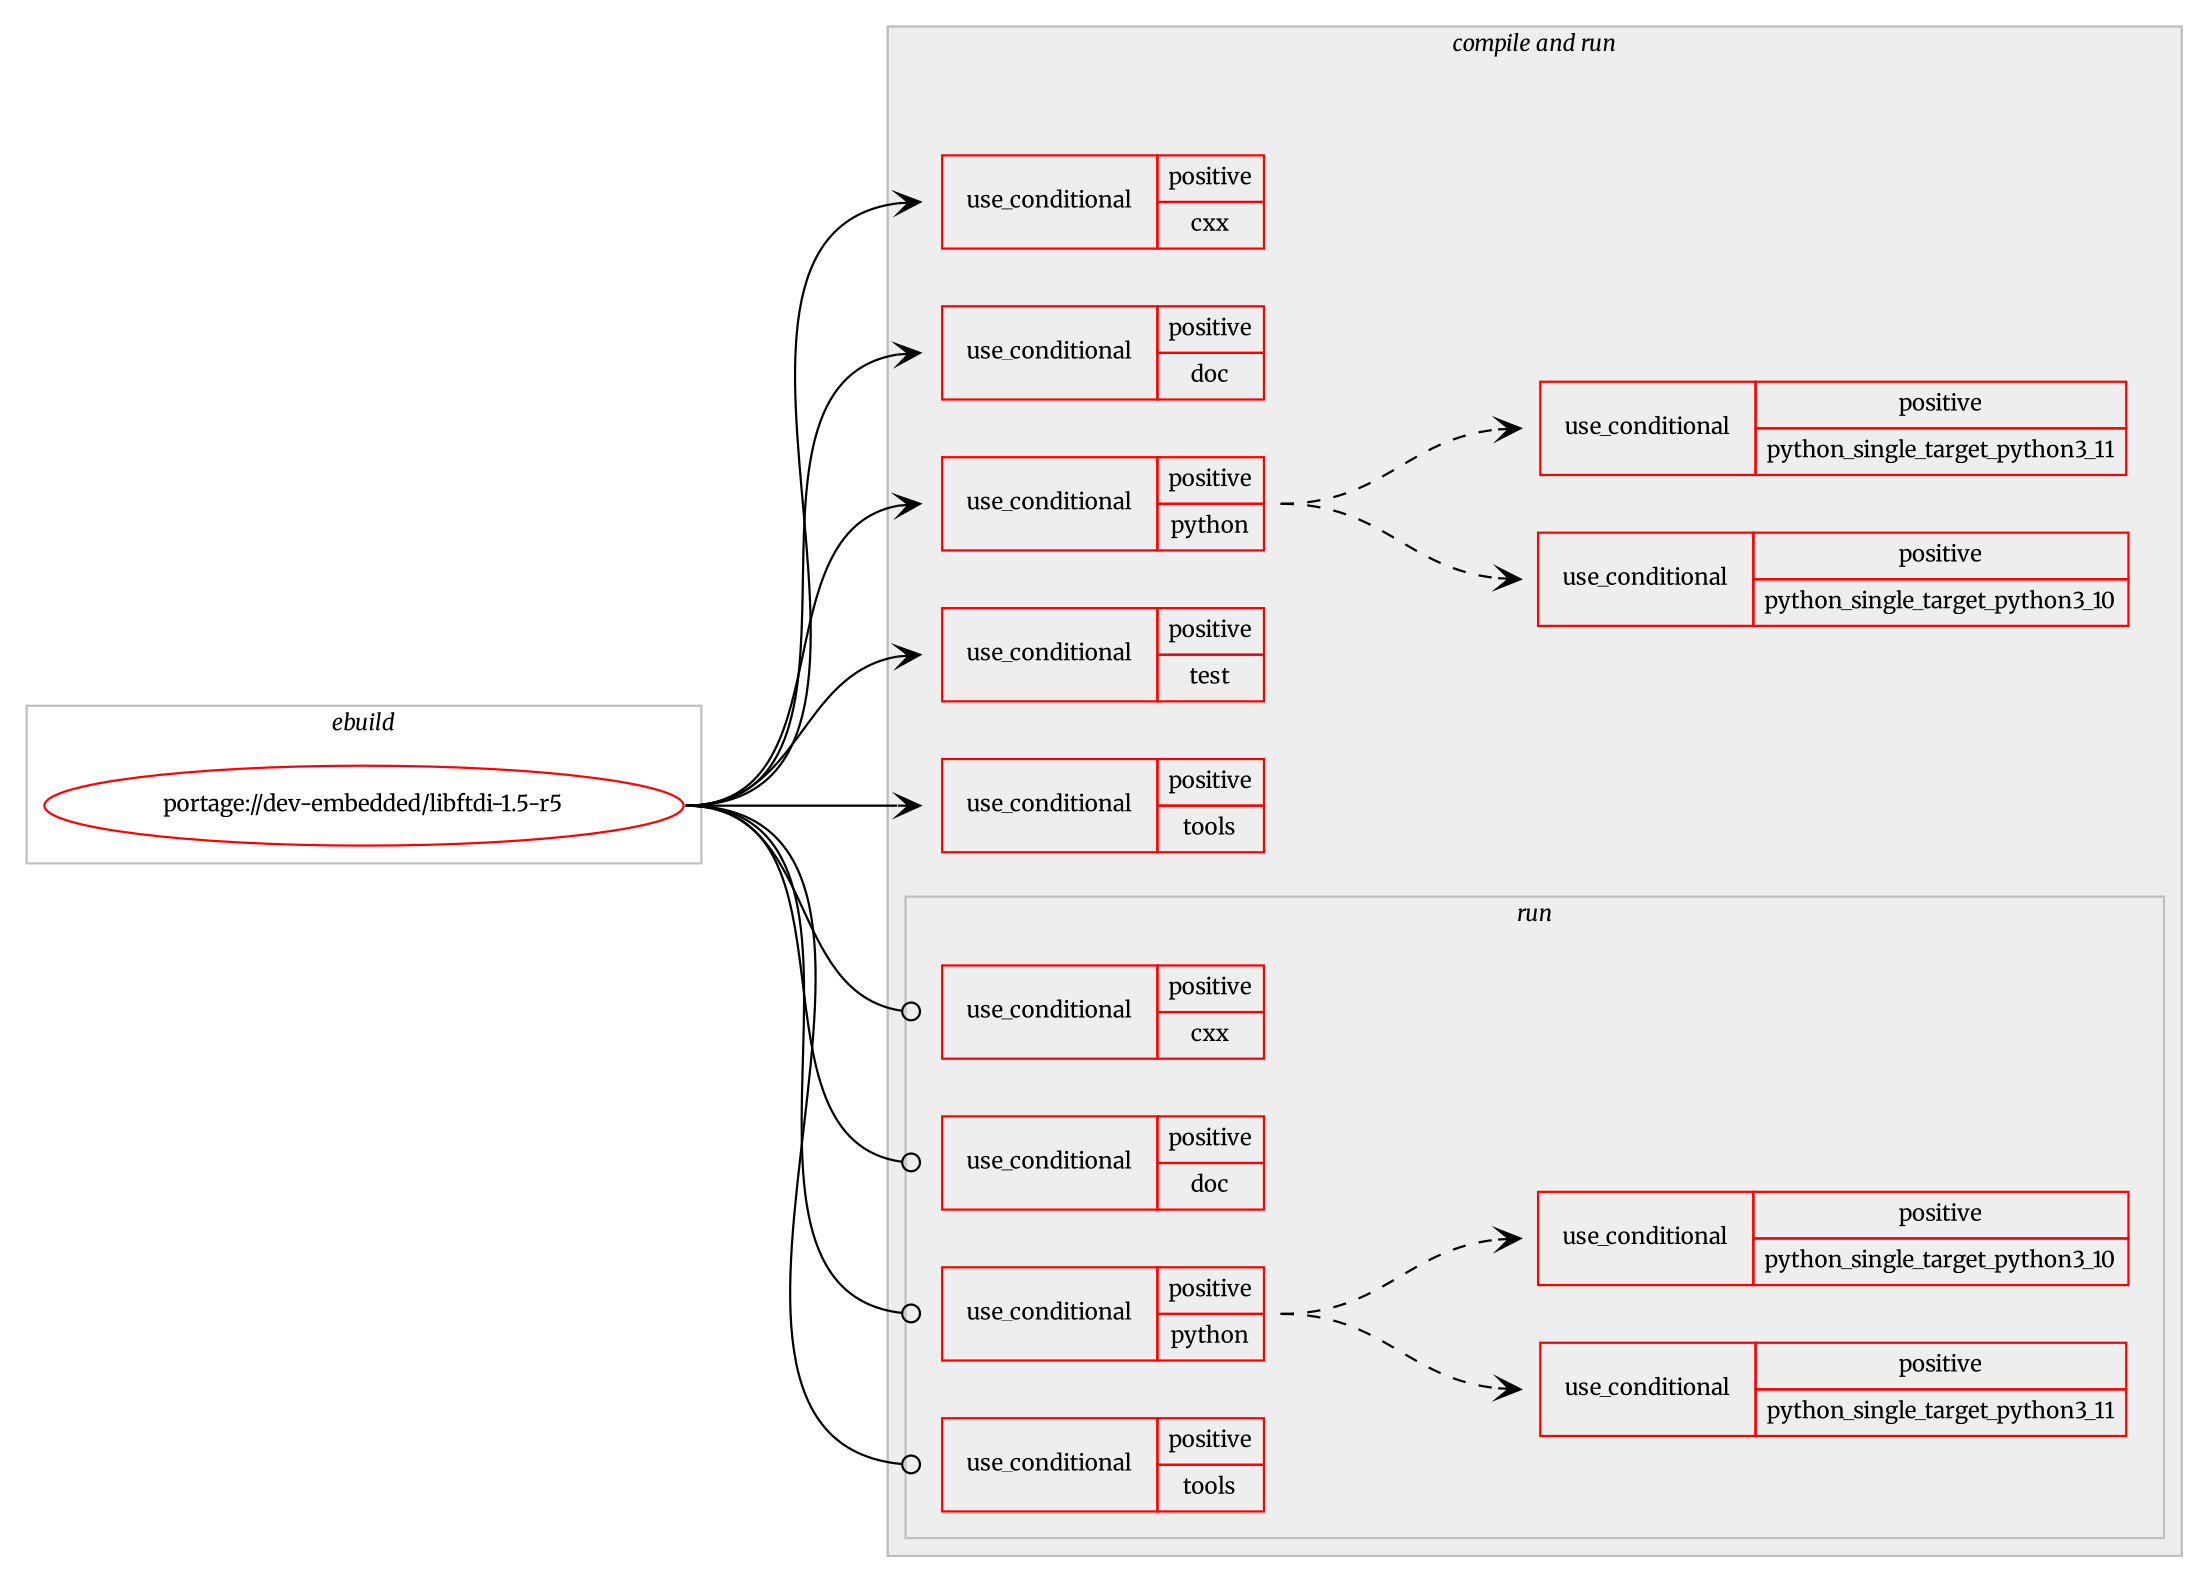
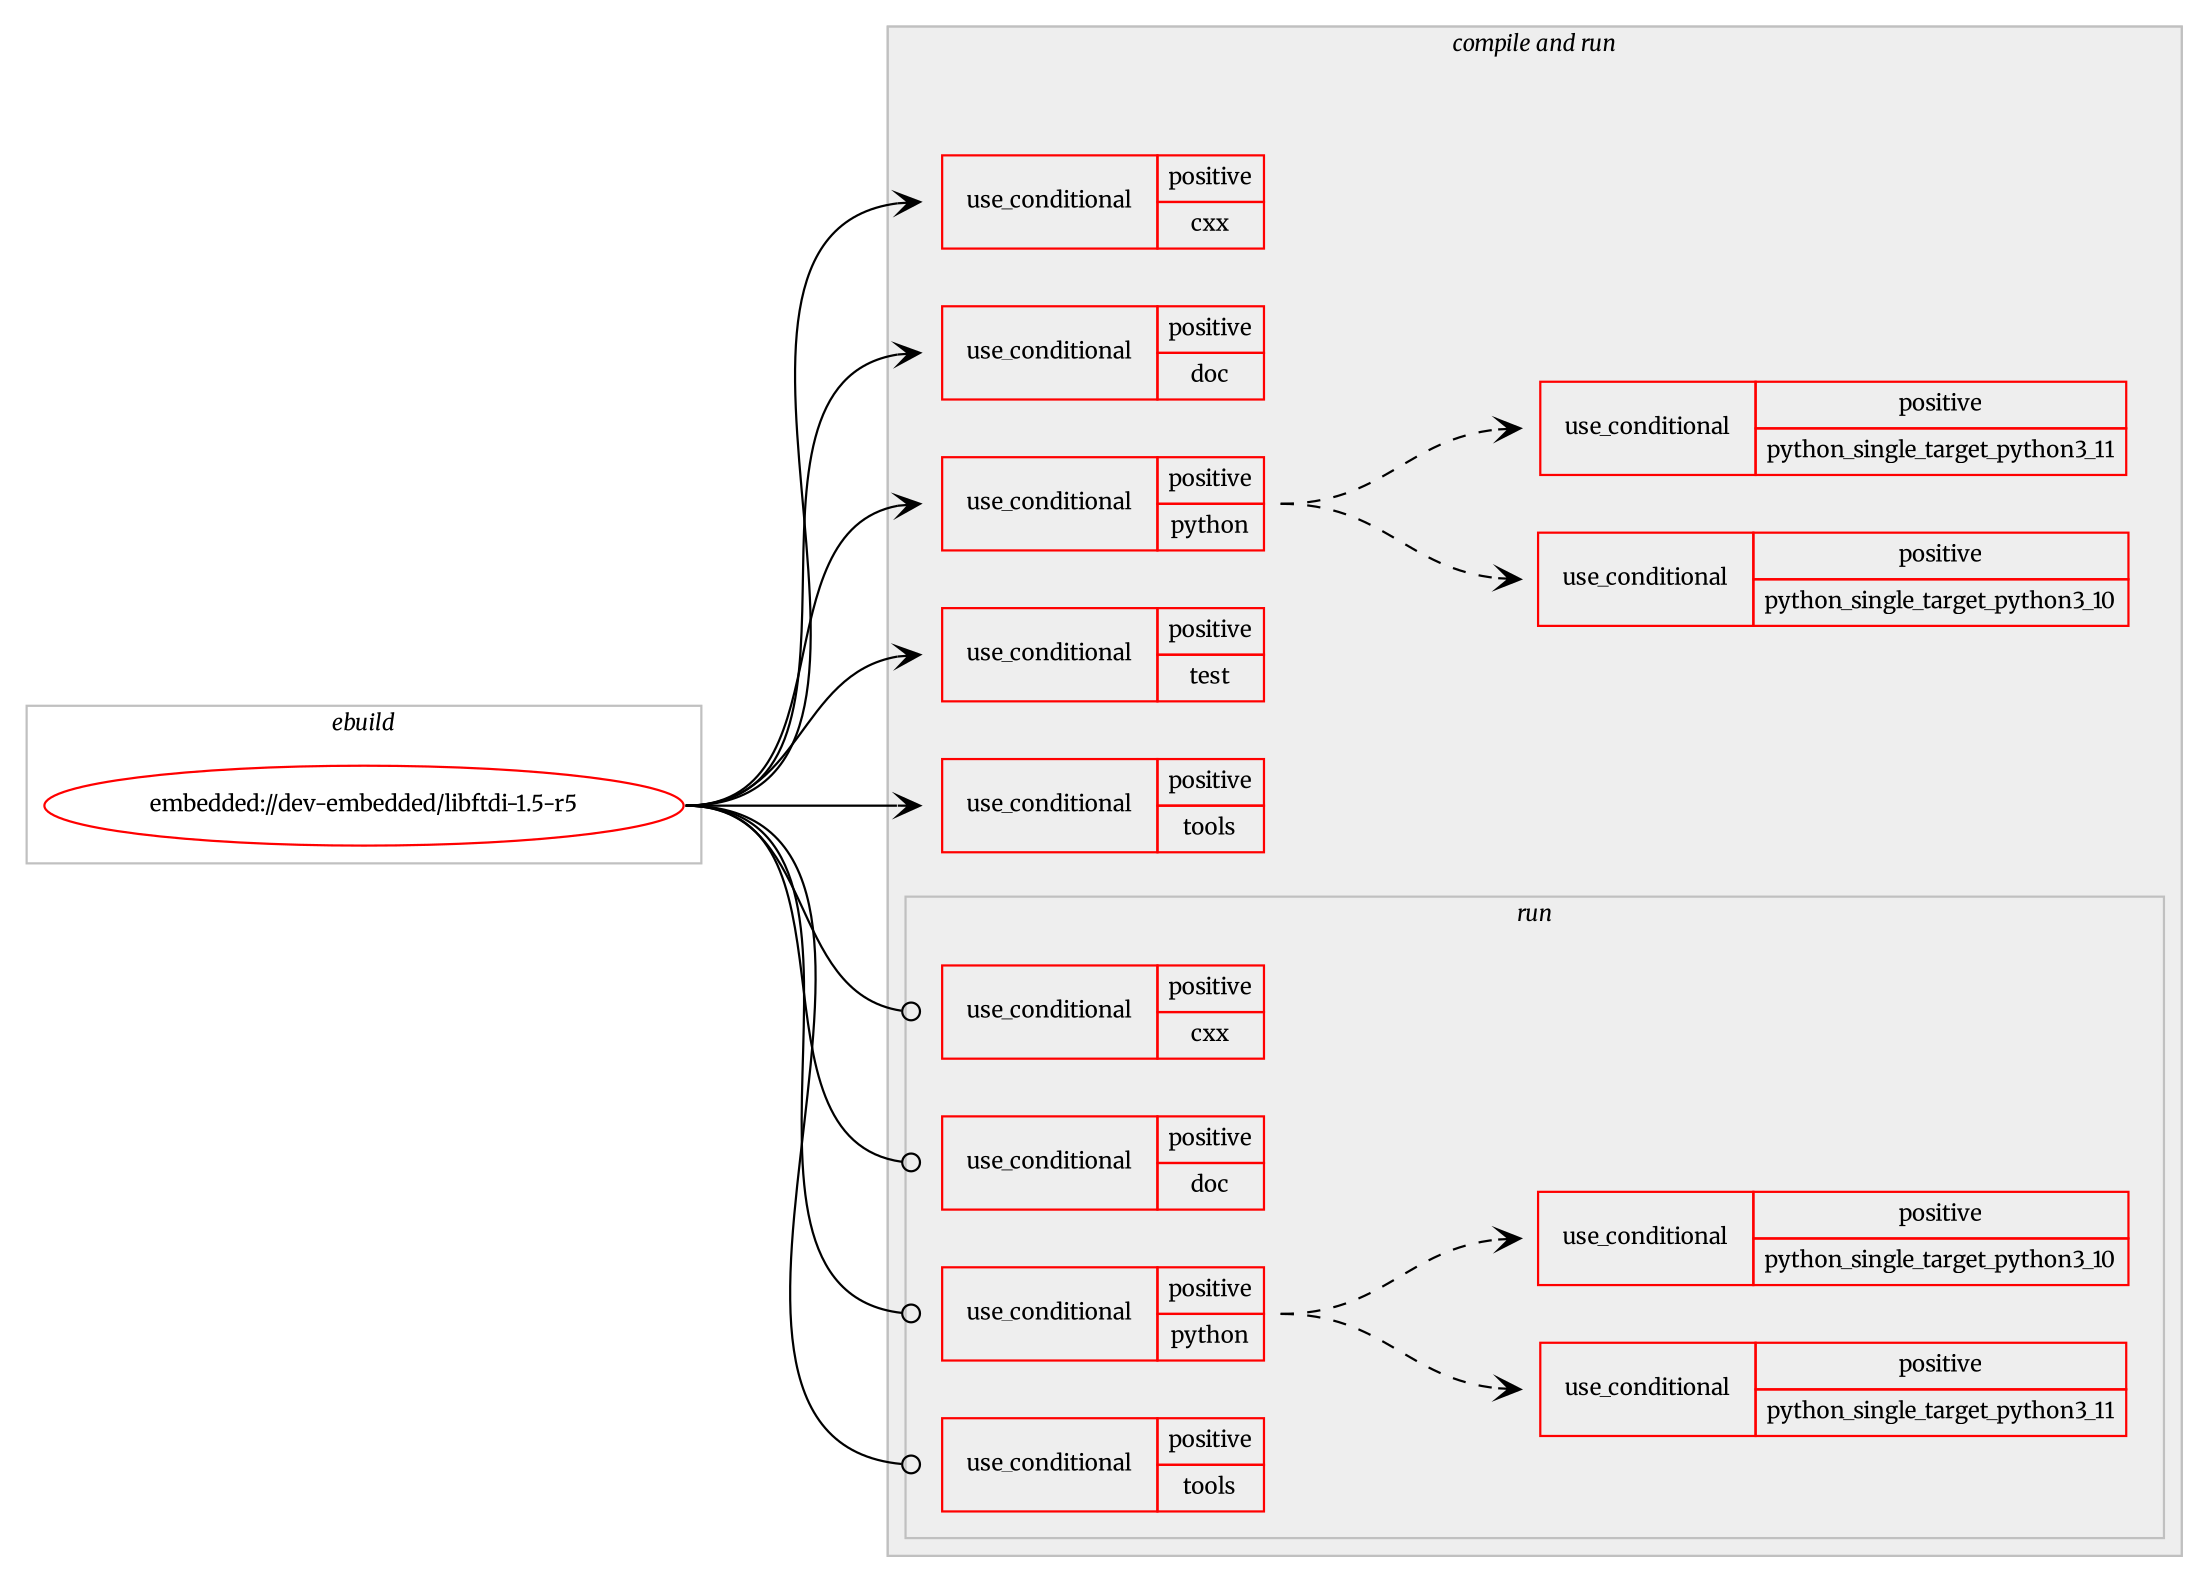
node "portage://dev-embedded/libftdi-1.5-r5": label "portage://dev-embedded/libftdi-1.5-r5" -> "embedded://dev-embedded/libftdi-1.5-r5"
